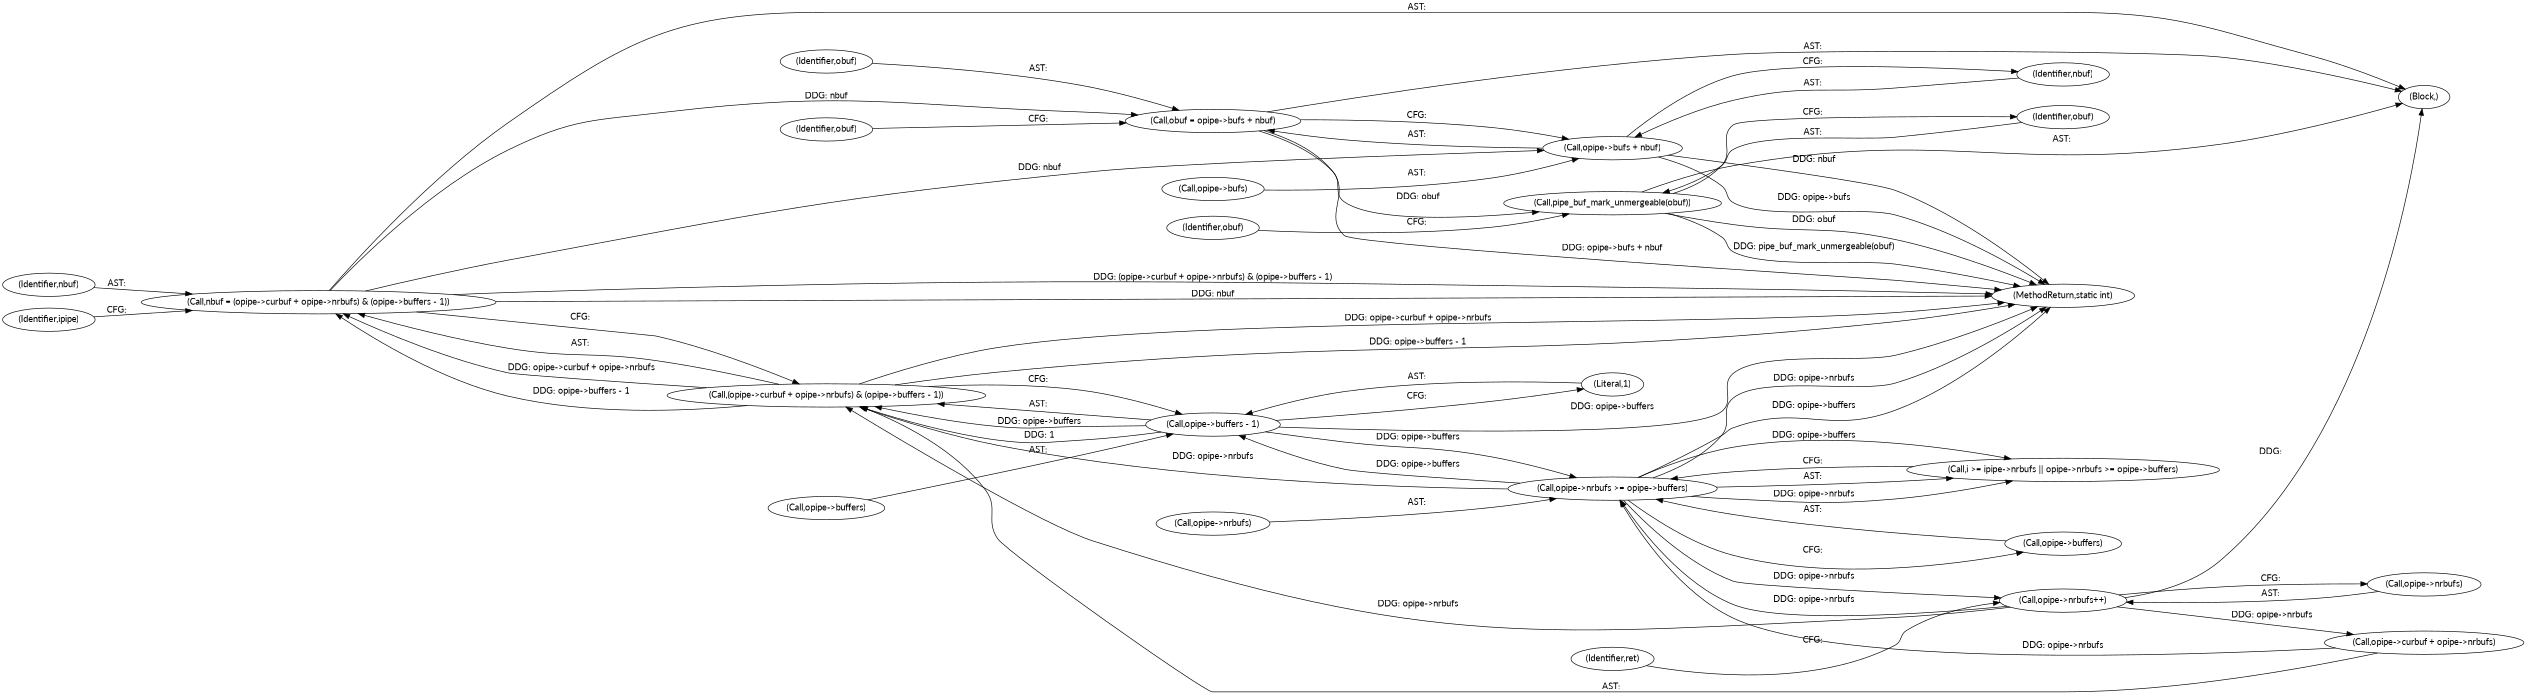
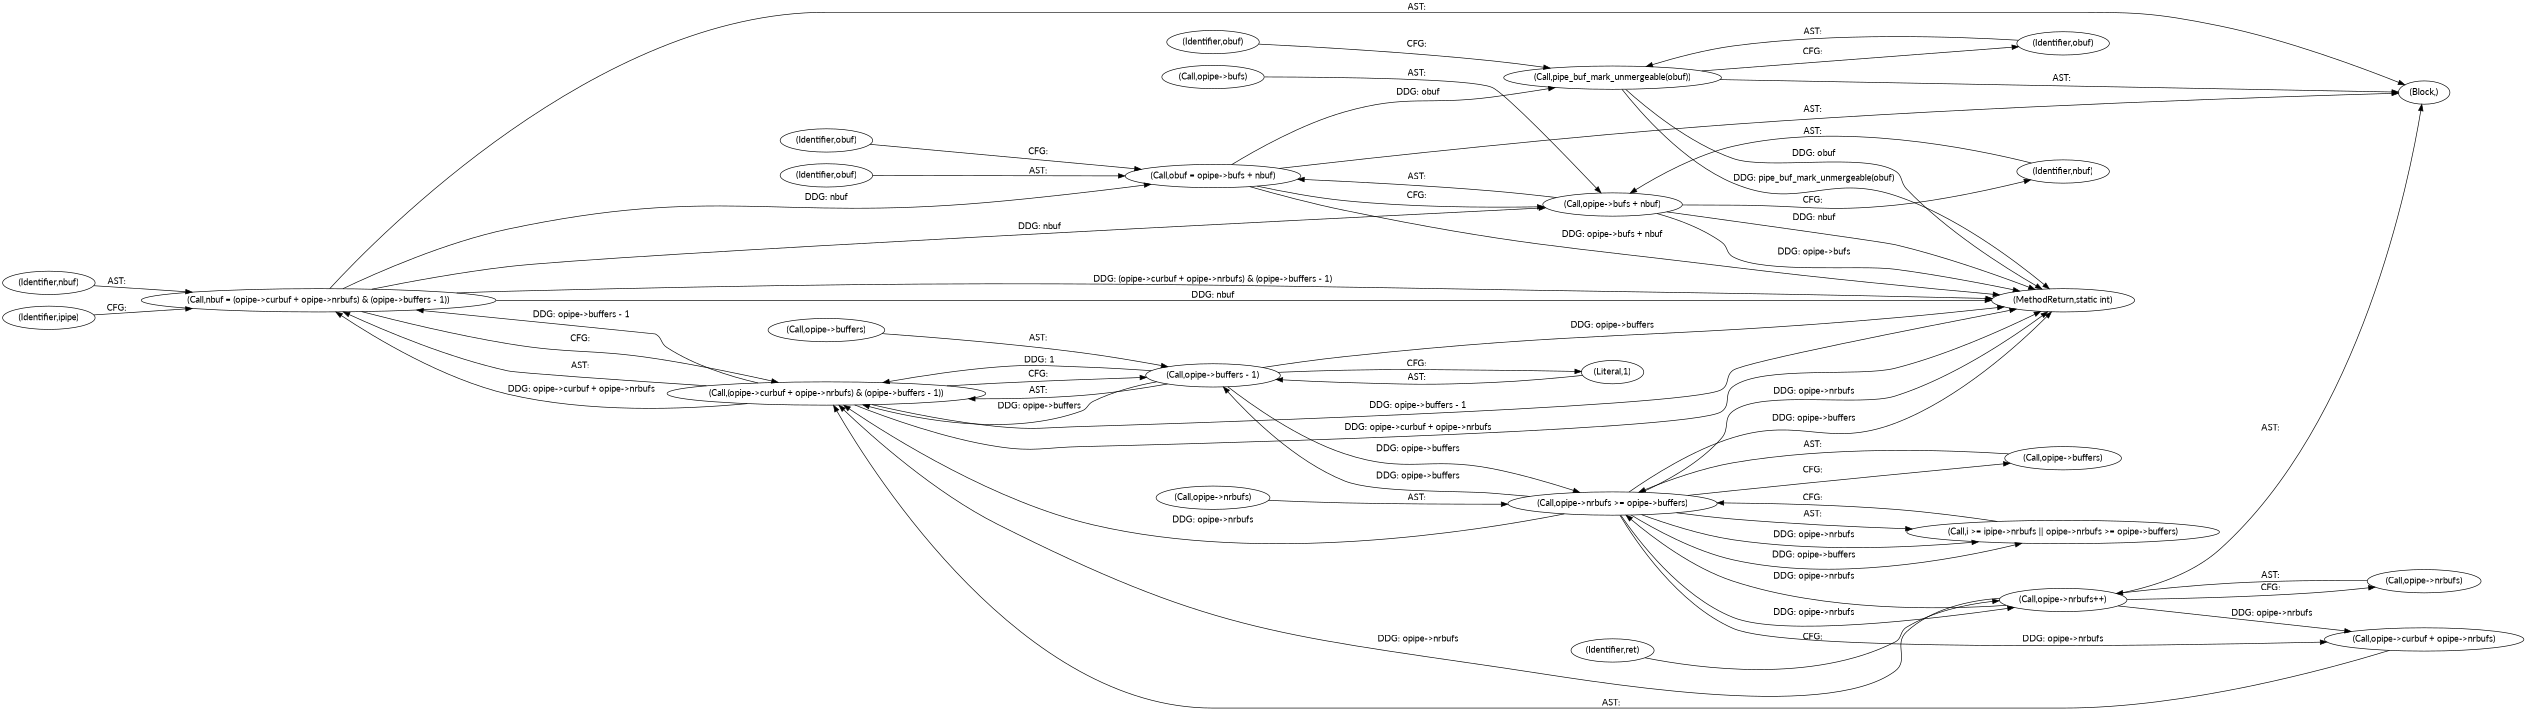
edge "(Call,opipe->nrbufs++)" -> "(Block,)": label "DDG: " -> "AST: "
edge "(Call,opipe->curbuf + opipe->nrbufs)" -> "(Call,opipe->nrbufs >= opipe->buffers)": reversed
